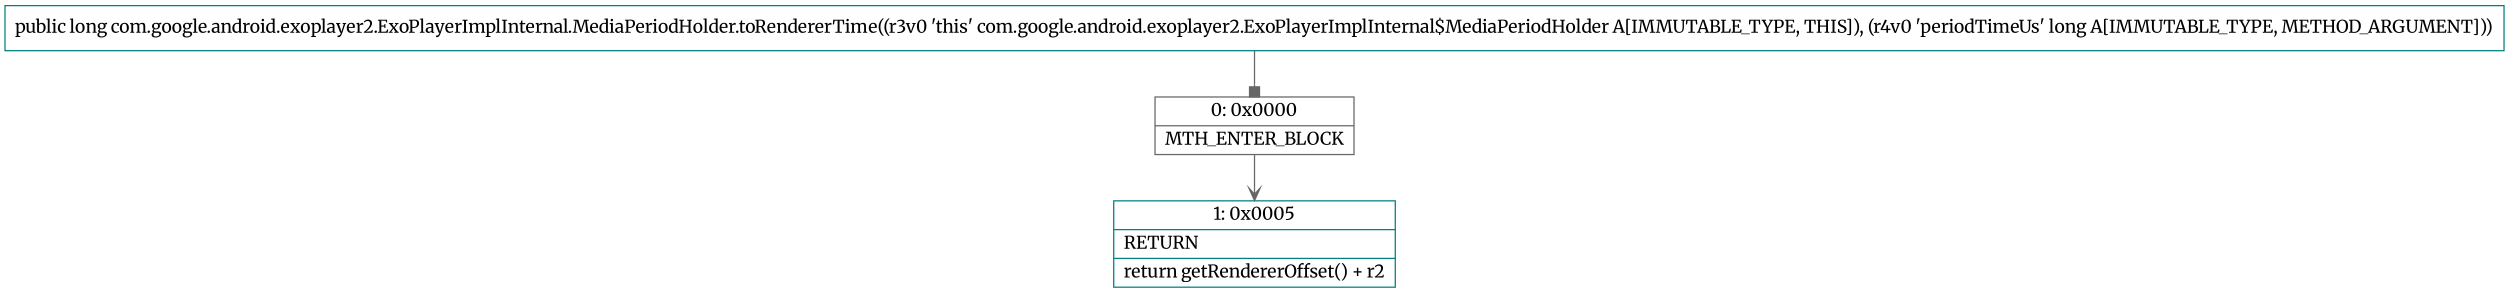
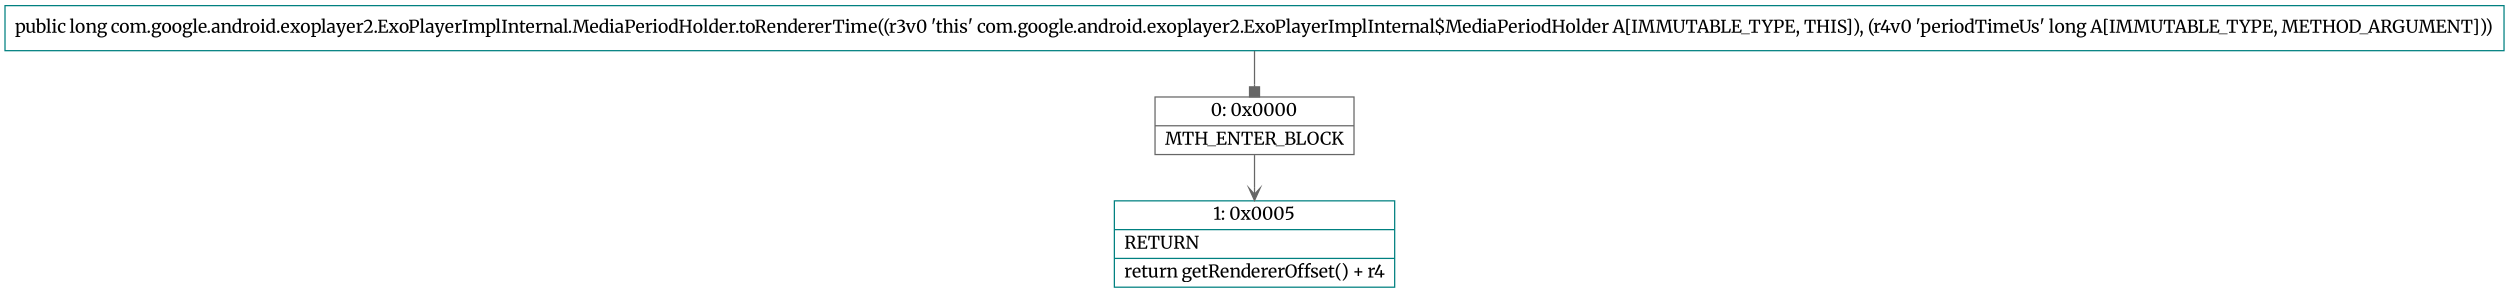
node "1: 0x0005": text "return getRendererOffset() + r2" -> "return getRendererOffset() + r4"
